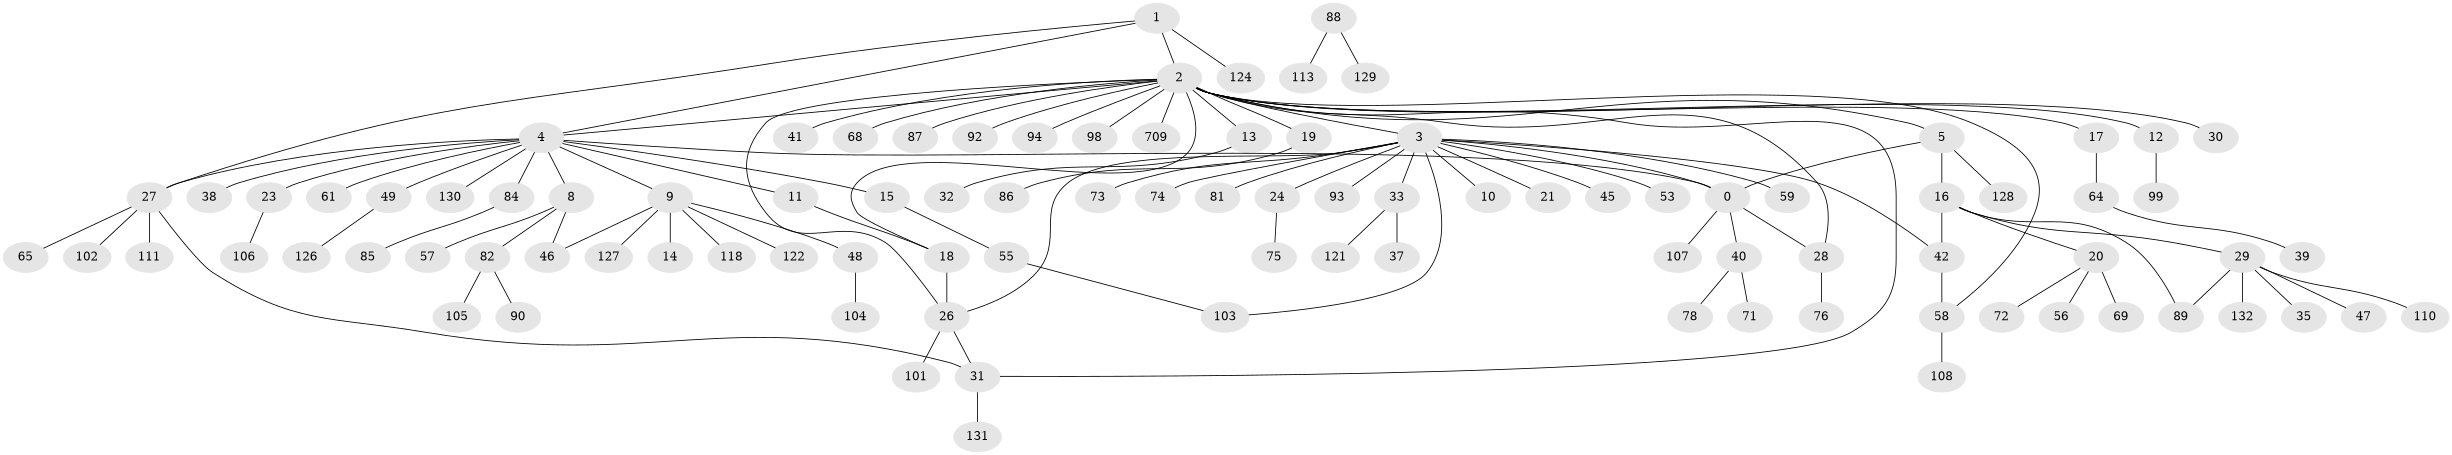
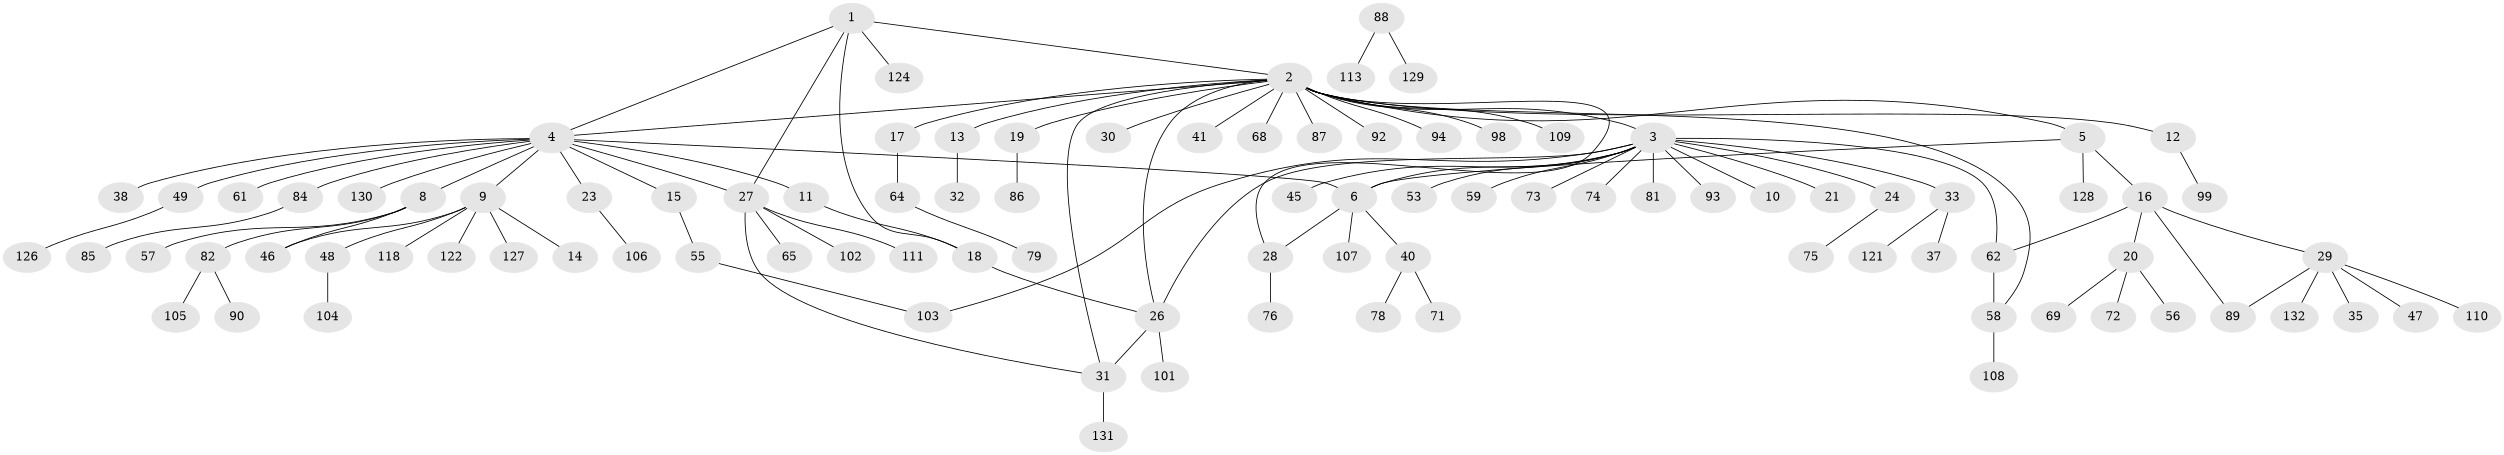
node "709": label "709" -> "109"
edge "2" -- "18": now "1" -- "18"
node "0": label "0" -> "6"
node "42": label "42" -> "62"
node "39": label "39" -> "79"
